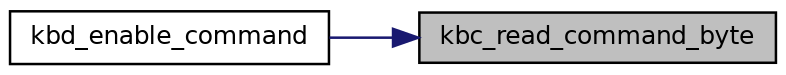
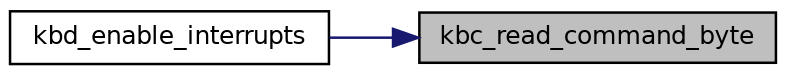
node "kbd_enable_command": label "kbd_enable_command" -> "kbd_enable_interrupts"
